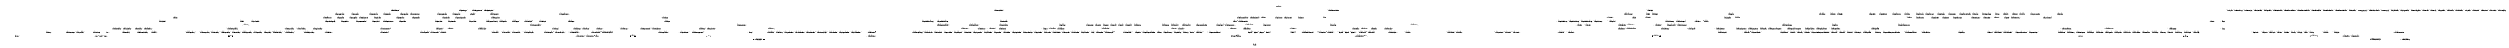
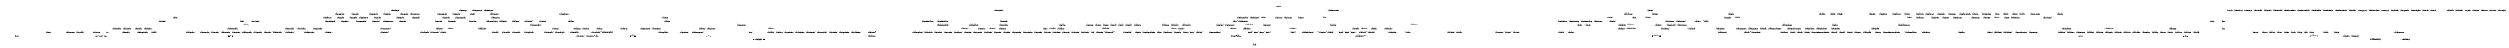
node "dwarf_types_dealloc": removed
node "dwarf_offdie": removed
node "dwarf_get_section_max_offsets": removed
